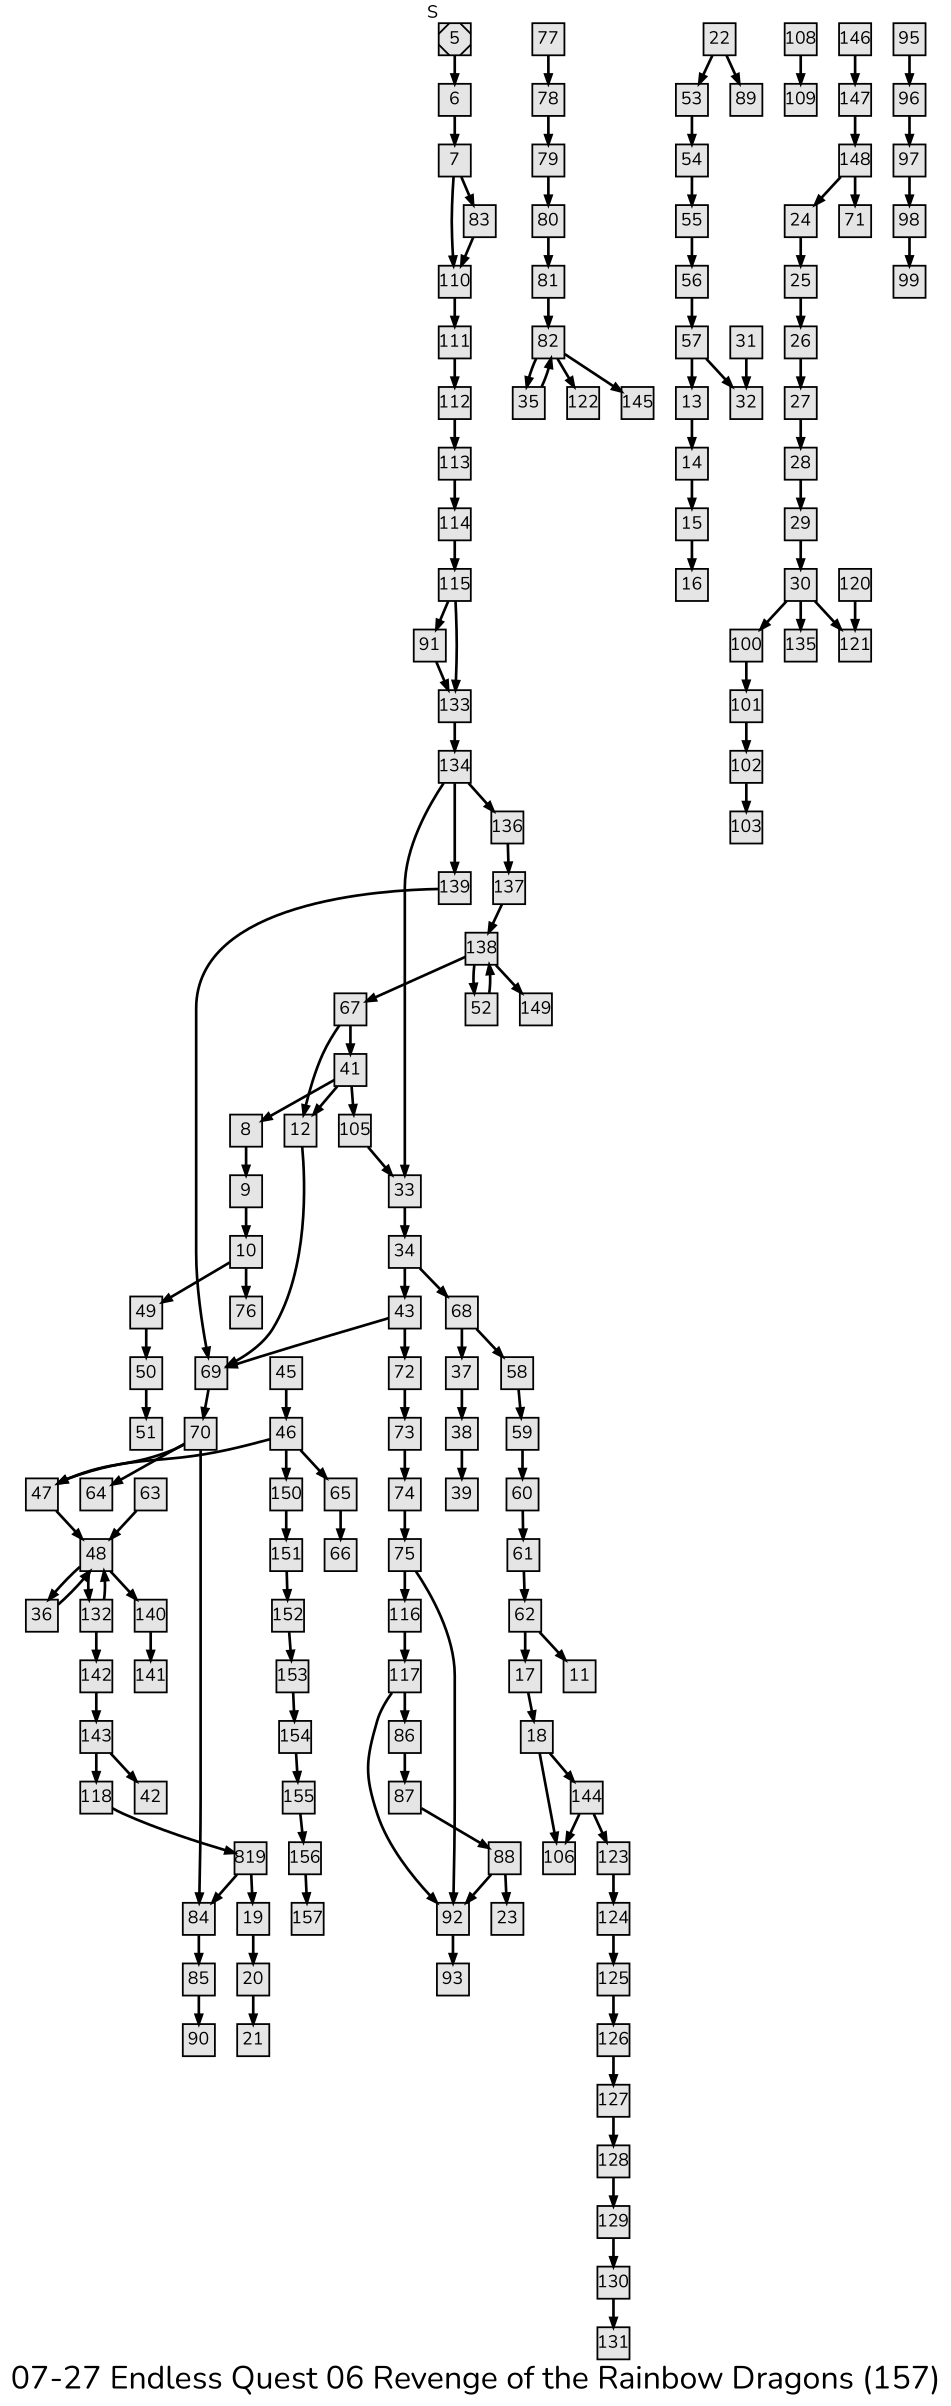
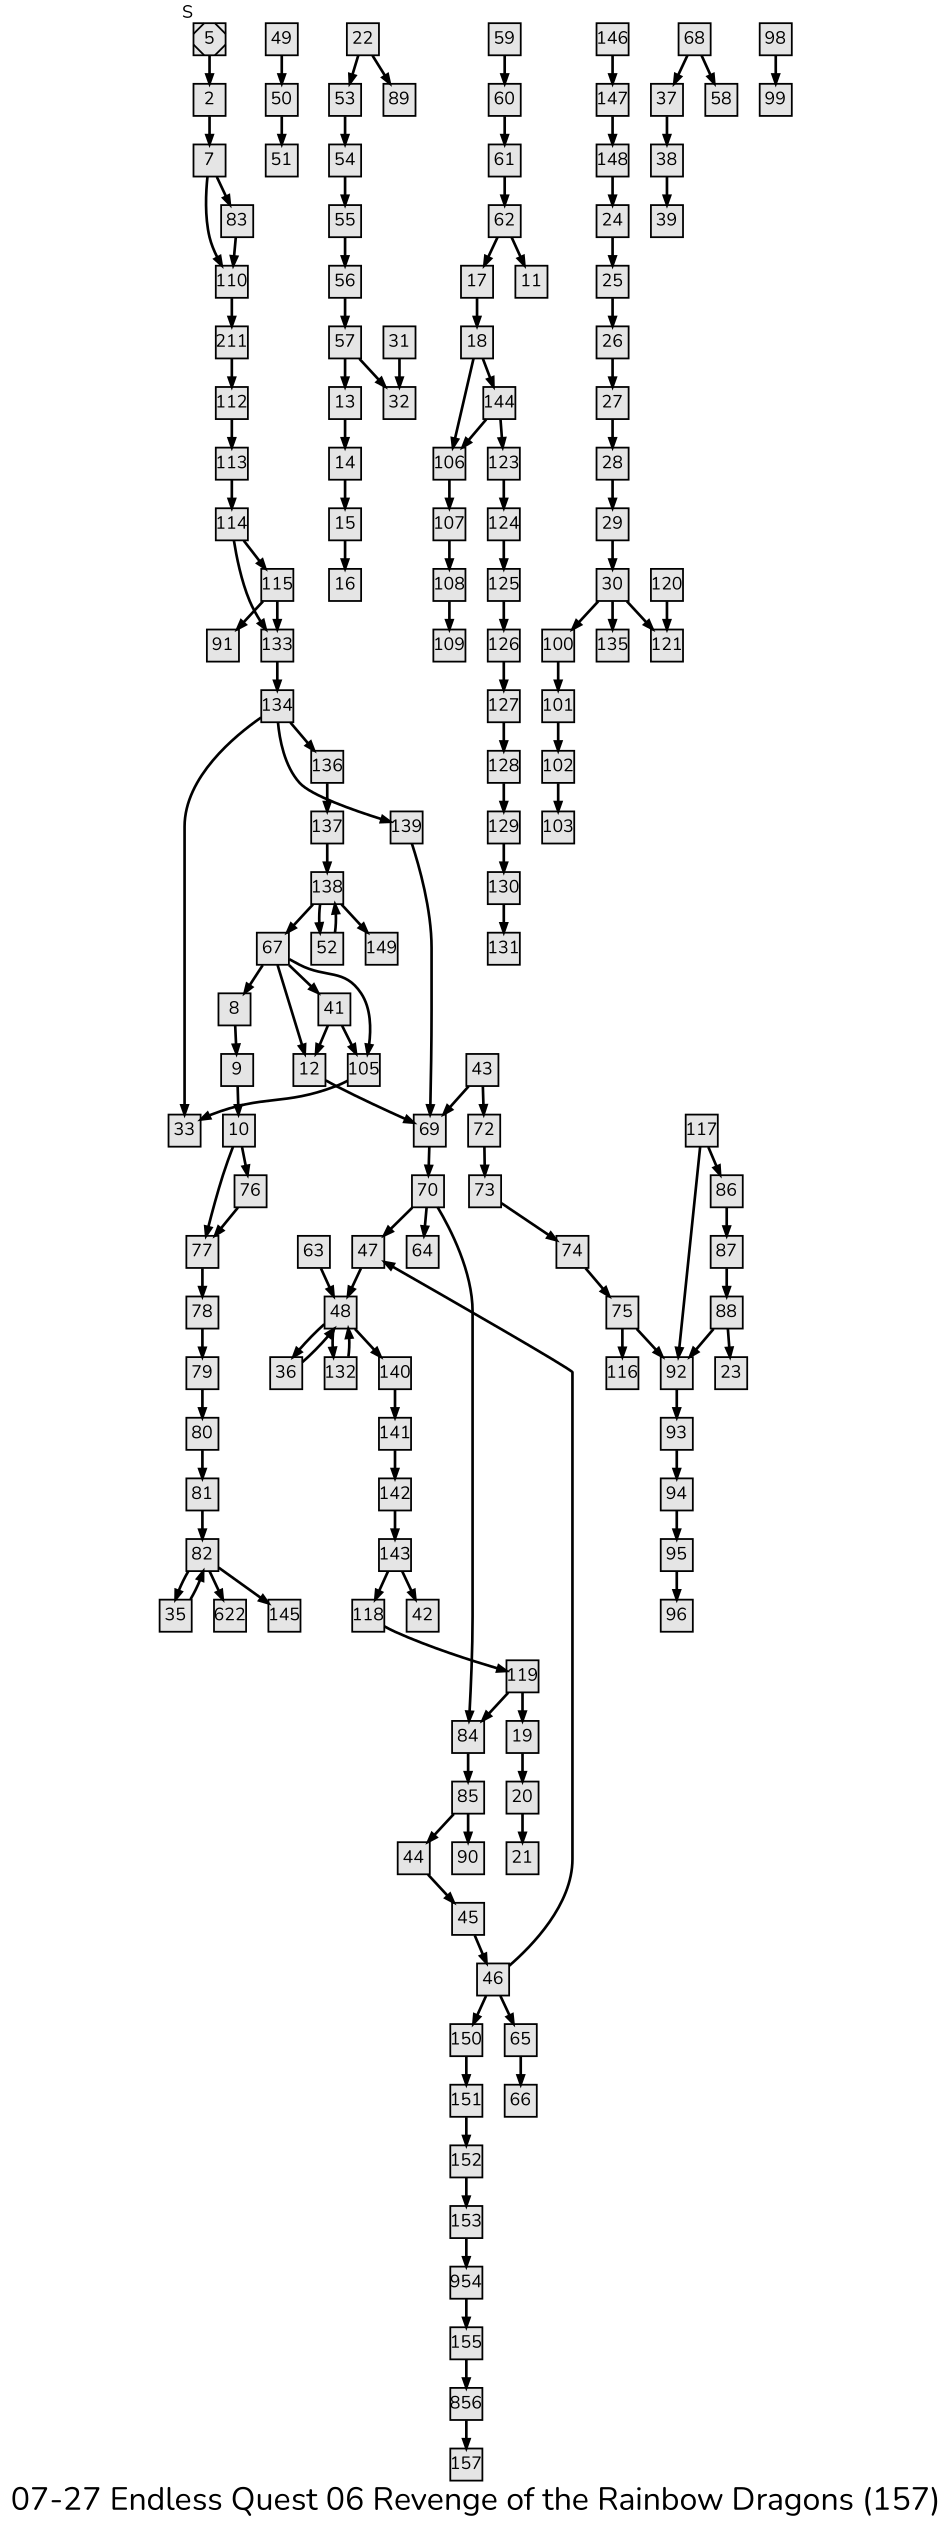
node "6": label "6" -> "2"
node "97": removed
node "71": removed
node "111": label "111" -> "211"
node "122": label "122" -> "622"
node "107": added
edge "91" -> "133": now "114" -> "133"
edge "67" -> "105": added
edge "41" -> "8": now "67" -> "8"
edge "76" -> "77": added
node "34": removed
edge "10" -> "49": now "10" -> "77"
edge "58" -> "59": removed
node "94": added
edge "132" -> "142": now "141" -> "142"
edge "116" -> "117": removed
node "154": label "154" -> "954"
node "819": label "819" -> "119"
node "156": label "156" -> "856"
node "44": added
